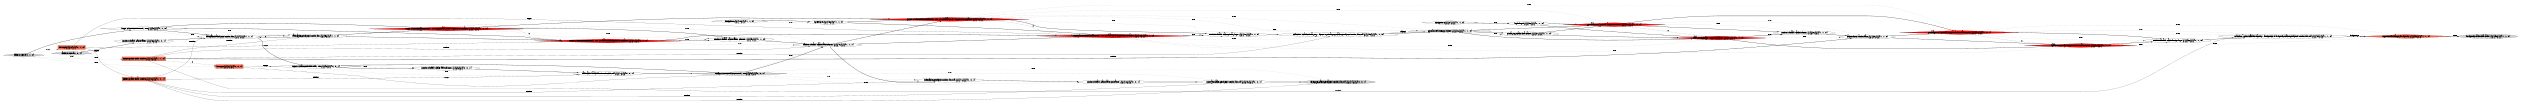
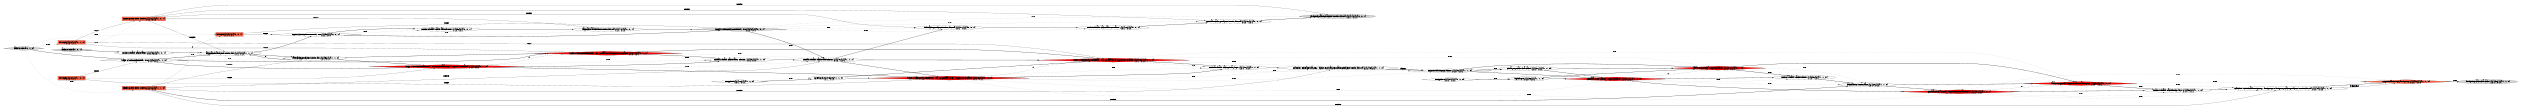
node "int scope@@@2@@@['1', '0', '0']": added
